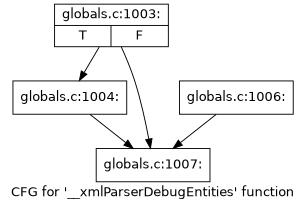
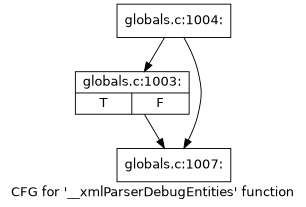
edge "globals.c:1003:" -> "globals.c:1004:": reversed
node "globals.c:1006:": removed
